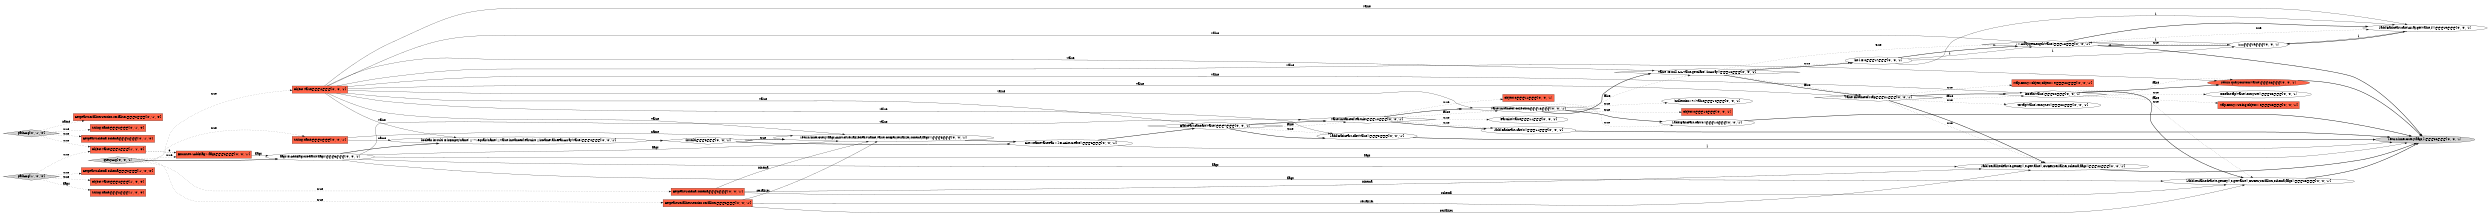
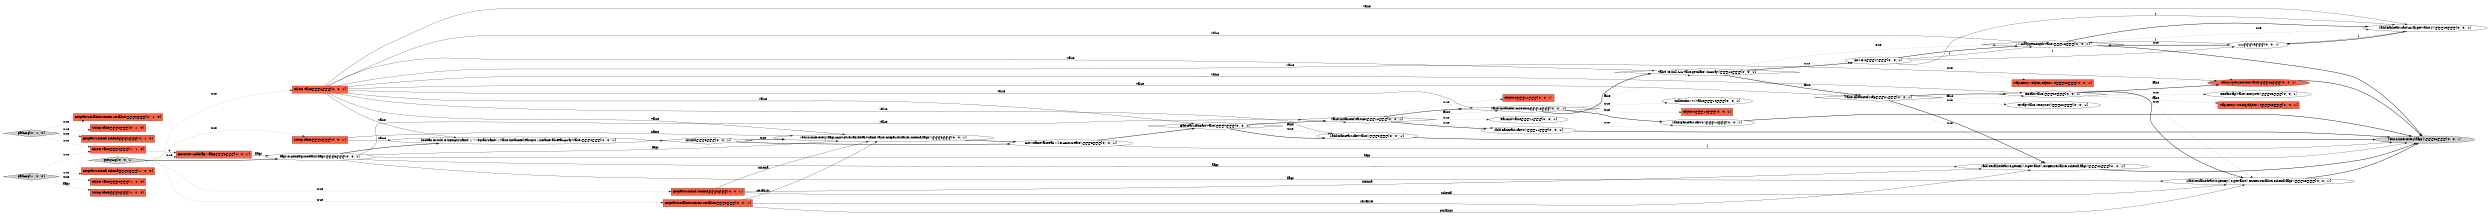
edge "value instanceof Map@@@21@@@['0', '0', '1']" -> "Map.Entry<Object,Object> e@@@22@@@['0', '0', '1']": now "int i = 0@@@17@@@['0', '0', '1']" -> "Map.Entry<Object,Object> e@@@22@@@['0', '0', '1']"
edge "pathArg['0', '1', '0']" -> "HttpPartSerializerSession serializer@@@2@@@['0', '1', '0']": label "name" -> "true"
